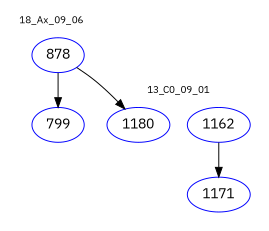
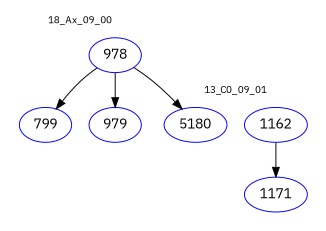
cluster "18_Ax_09_06": label "18_Ax_09_06" -> "18_Ax_09_00"
node "878": label "878" -> "978"
node "979": added
node "1180": label "1180" -> "5180"
